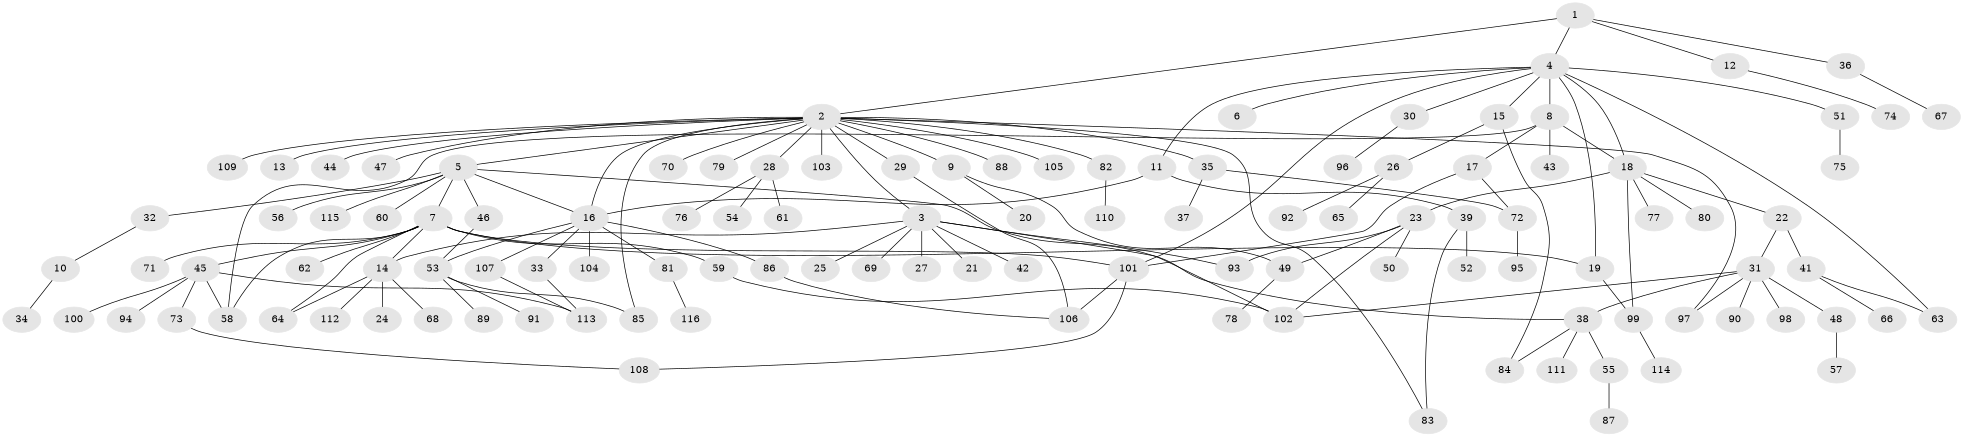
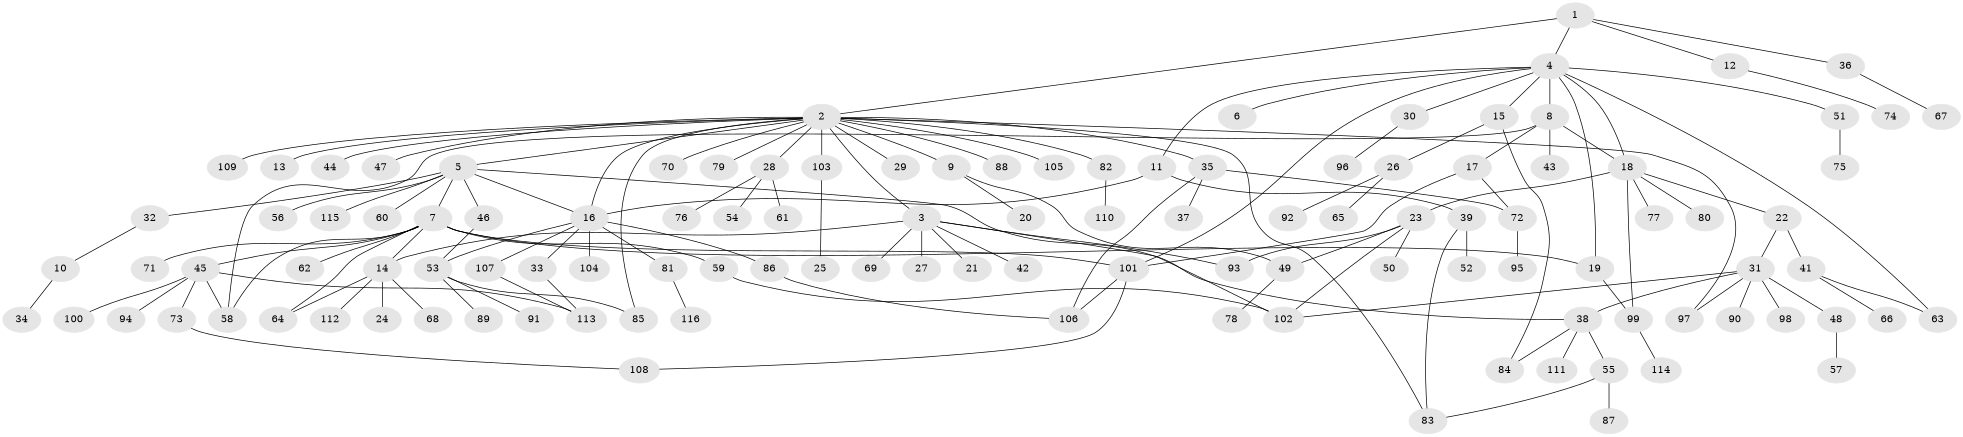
edge "3" -- "25": now "103" -- "25"
edge "29" -- "106": now "35" -- "106"
edge "55" -- "83": added
